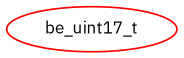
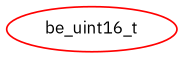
node "be_uint17_t": label "be_uint17_t" -> "be_uint16_t"
